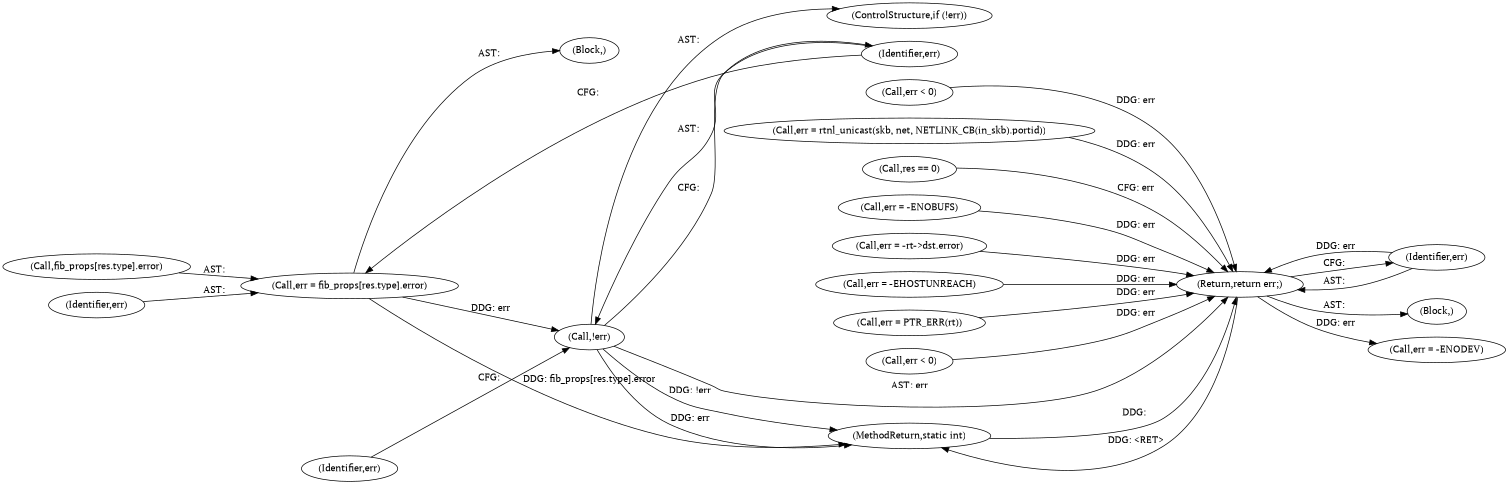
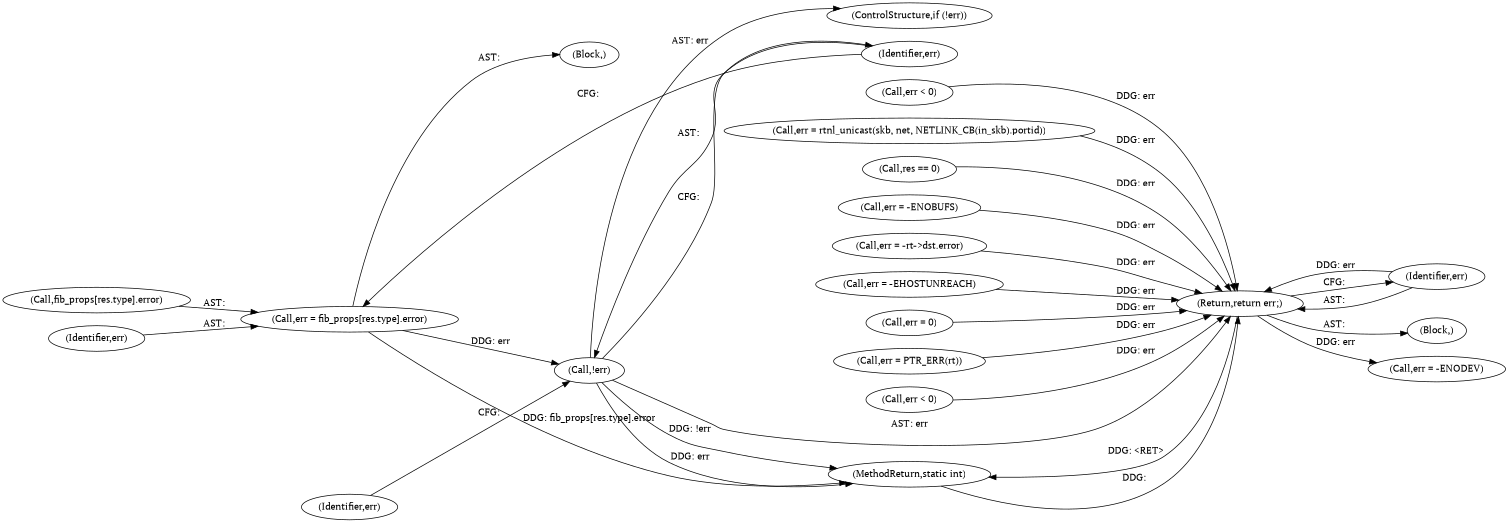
edge "(Call,!err)" -> "(ControlStructure,if (!err))": label "AST: " -> "AST: err"
edge "(Call,res == 0)" -> "(Return,return err;)": label "CFG: err" -> "DDG: err"
node "(Call,err = 0)": added
